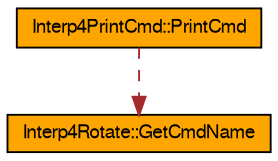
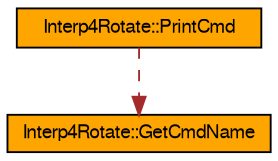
node "Interp4PrintCmd::PrintCmd": label "Interp4PrintCmd::PrintCmd" -> "Interp4Rotate::PrintCmd"
